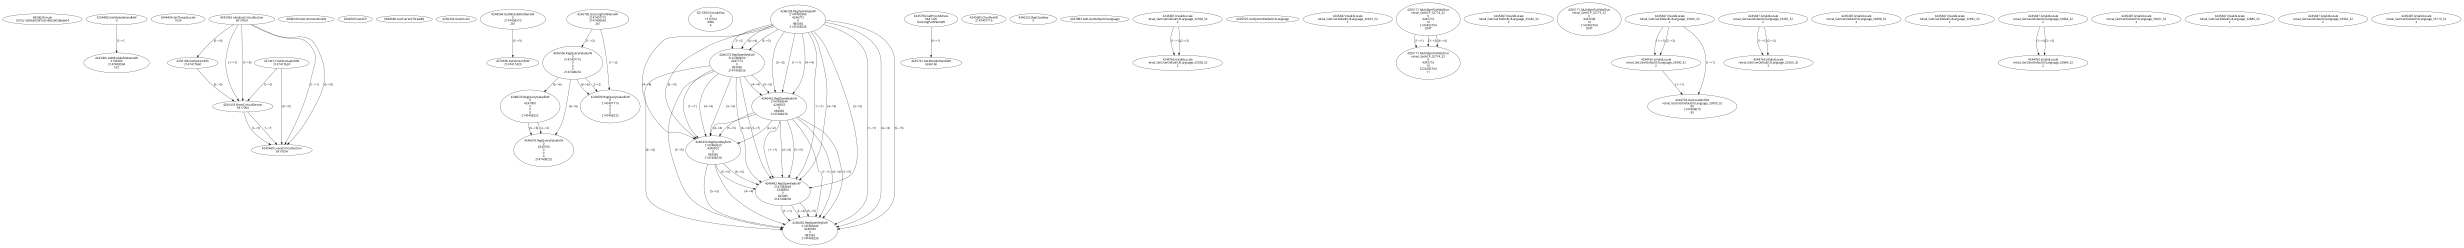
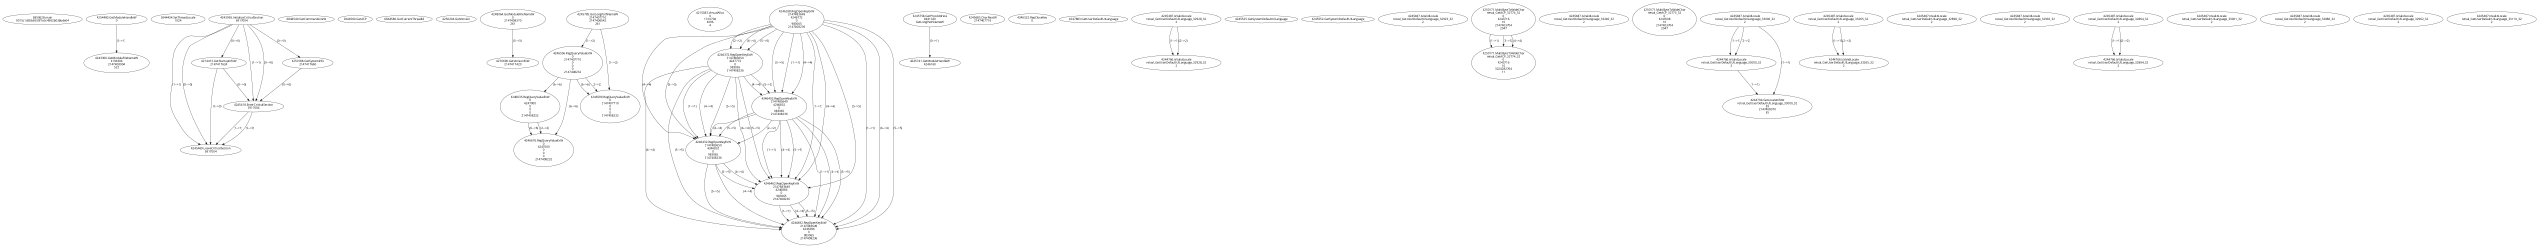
node "4245552.GetSystemDefaultUILanguage": added
edge "4243965.InitializeCriticalSection 6917004" -> "4214413.GetStartupInfoW 2147417624": added, label "(0-->0)"
